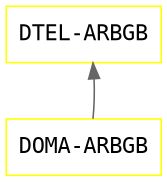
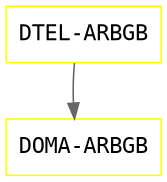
edge "DOMA-ARBGB" -> "DTEL-ARBGB": reversed
